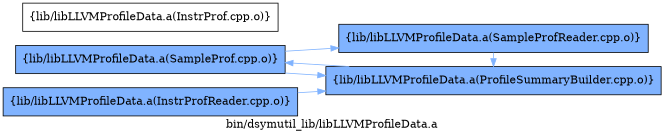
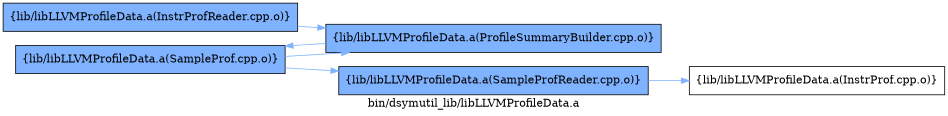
edge "{lib/libLLVMProfileData.a(SampleProfReader.cpp.o)}" -> "{lib/libLLVMProfileData.a(ProfileSummaryBuilder.cpp.o)}": now "{lib/libLLVMProfileData.a(SampleProfReader.cpp.o)}" -> "{lib/libLLVMProfileData.a(InstrProf.cpp.o)}"
